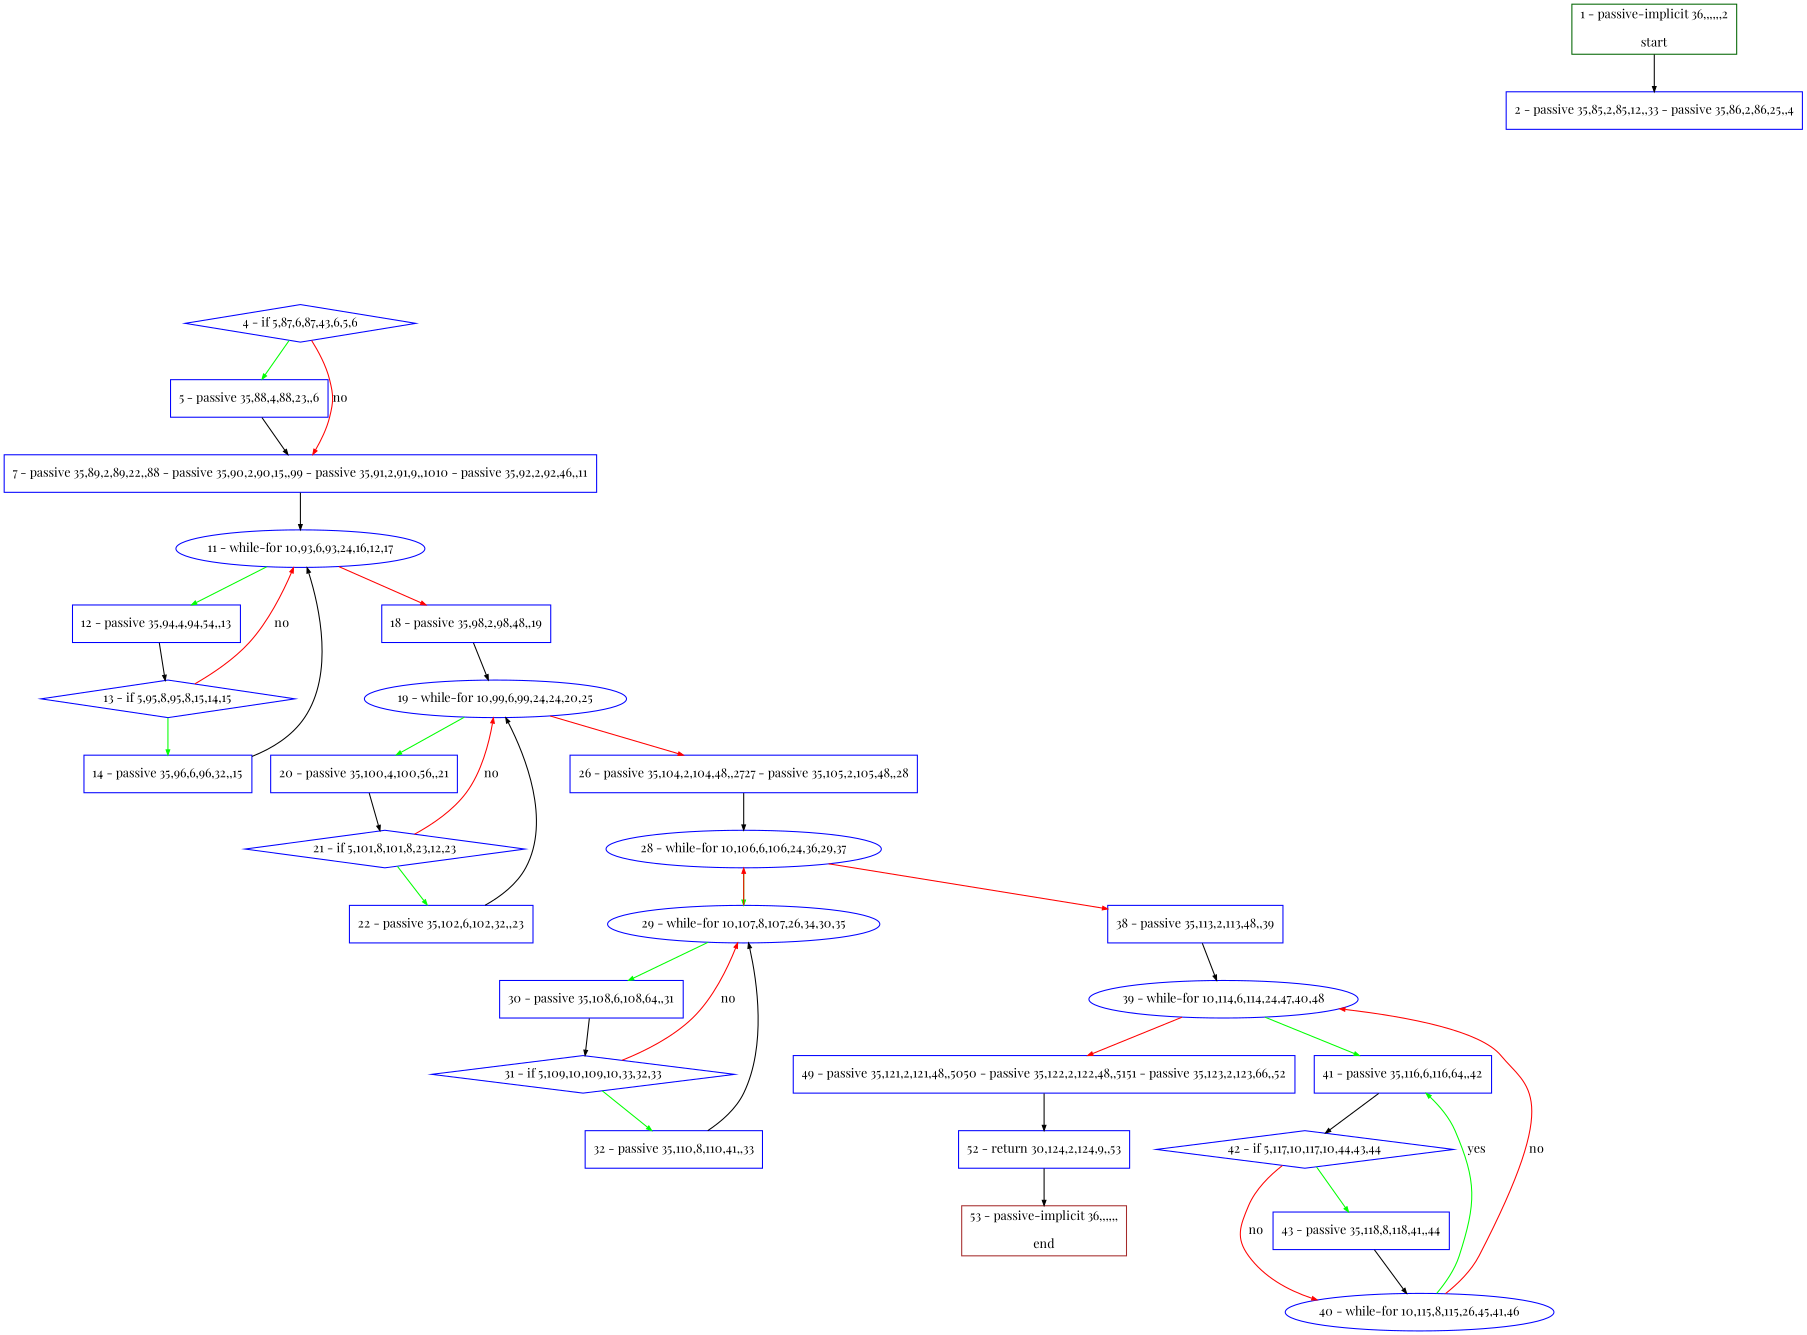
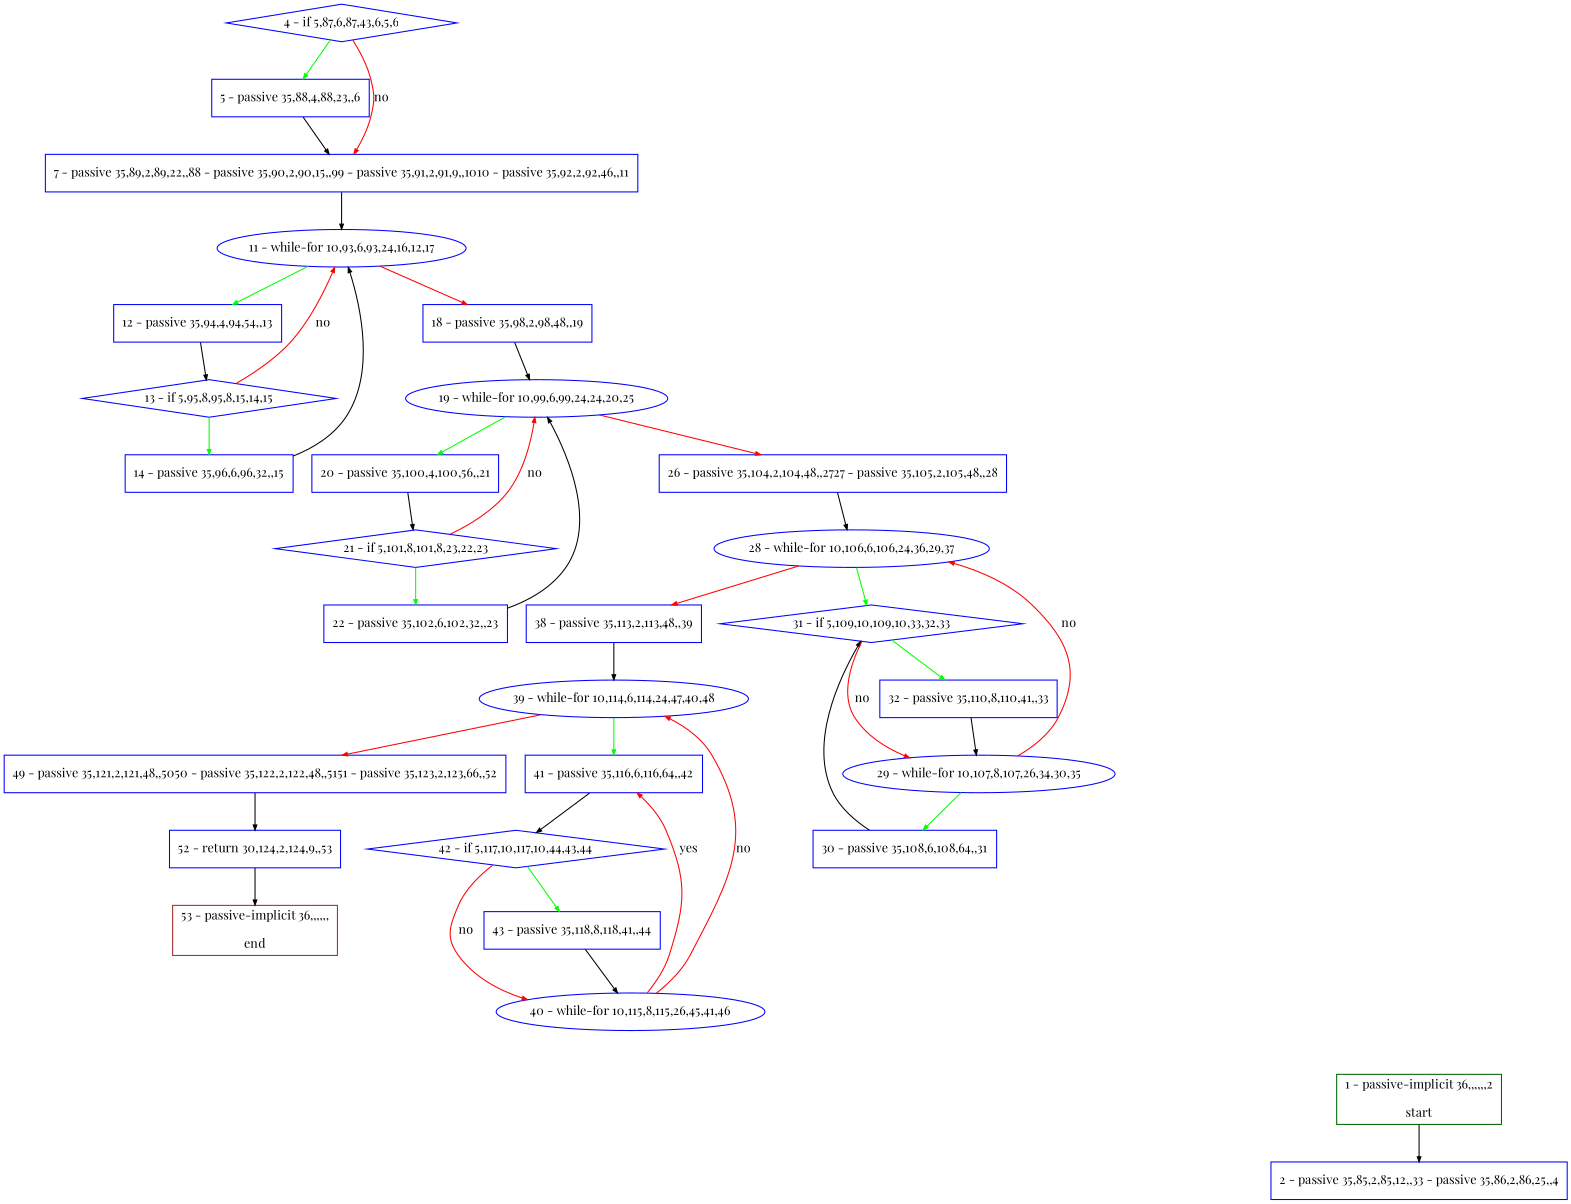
node "21 - if 5,101,8,101,8,23,12,23": label "21 - if 5,101,8,101,8,23,12,23" -> "21 - if 5,101,8,101,8,23,22,23"
edge "28 - while-for 10,106,6,106,24,36,29,37" -> "29 - while-for 10,107,8,107,26,34,30,35": now "28 - while-for 10,106,6,106,24,36,29,37" -> "31 - if 5,109,10,109,10,33,32,33"
edge "40 - while-for 10,115,8,115,26,45,41,46" -> "41 - passive 35,116,6,116,64,,42": color #00ff00 -> #ff0000
